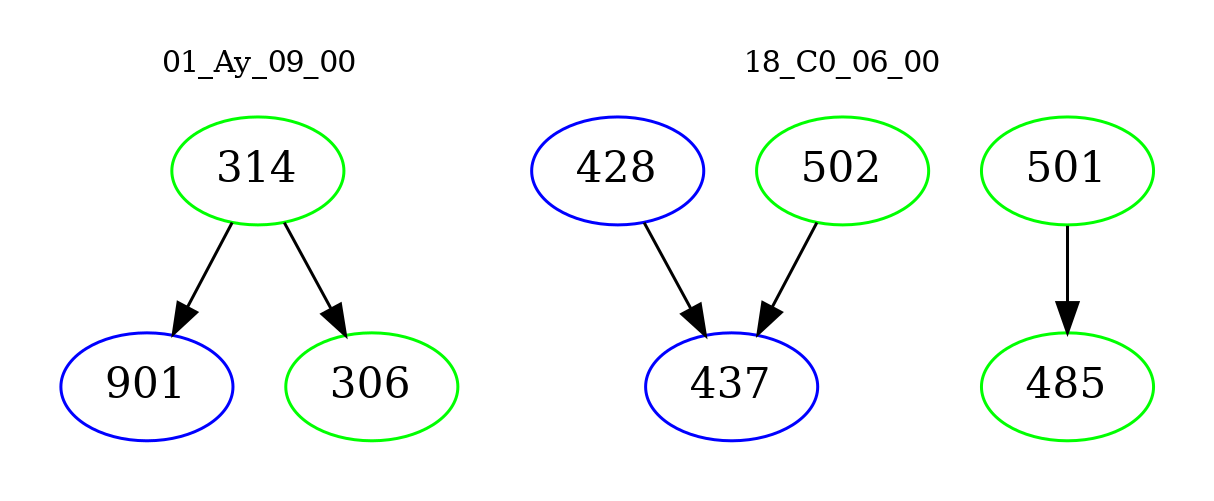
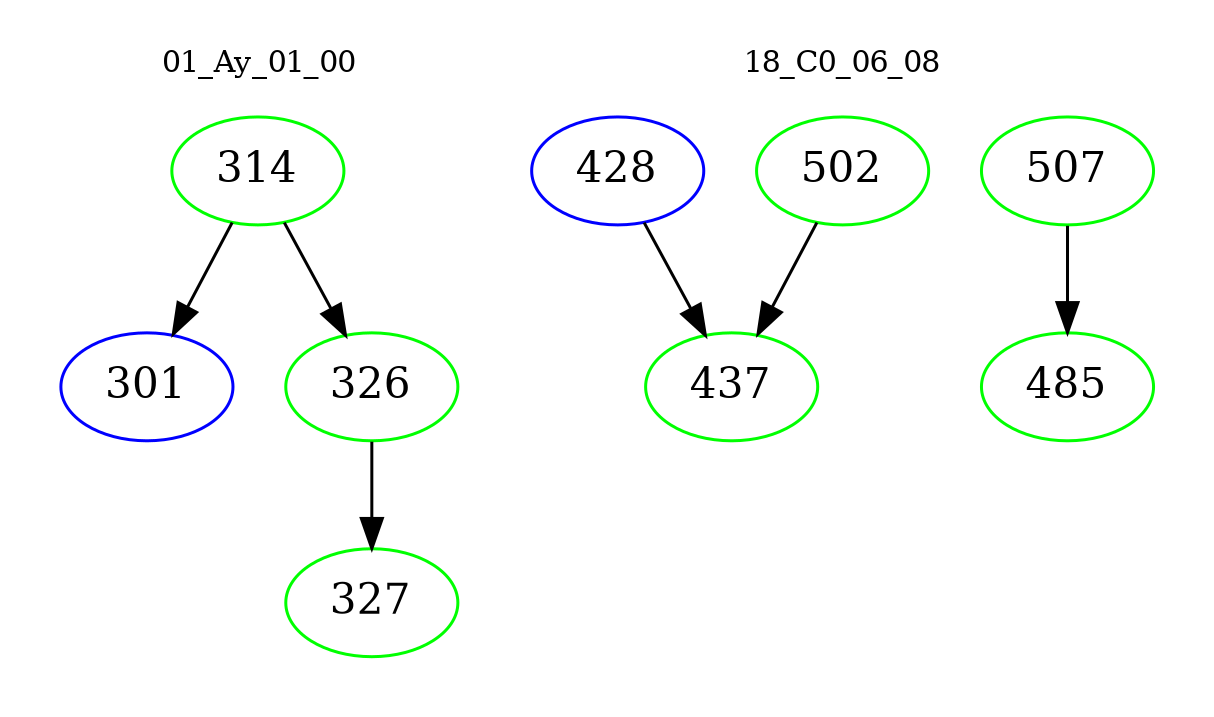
cluster "01_Ay_09_00": label "01_Ay_09_00" -> "01_Ay_01_00"
cluster "18_C0_06_00": label "18_C0_06_00" -> "18_C0_06_08"
node "501": label "501" -> "507"
node "901": label "901" -> "301"
node "306": label "306" -> "326"
node "437": color blue -> green
node "327": added
